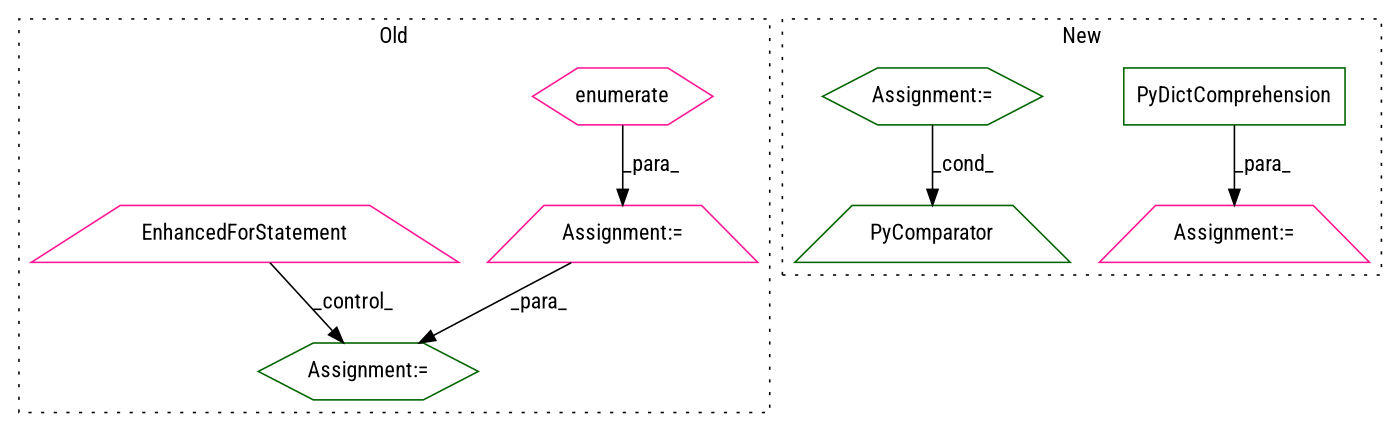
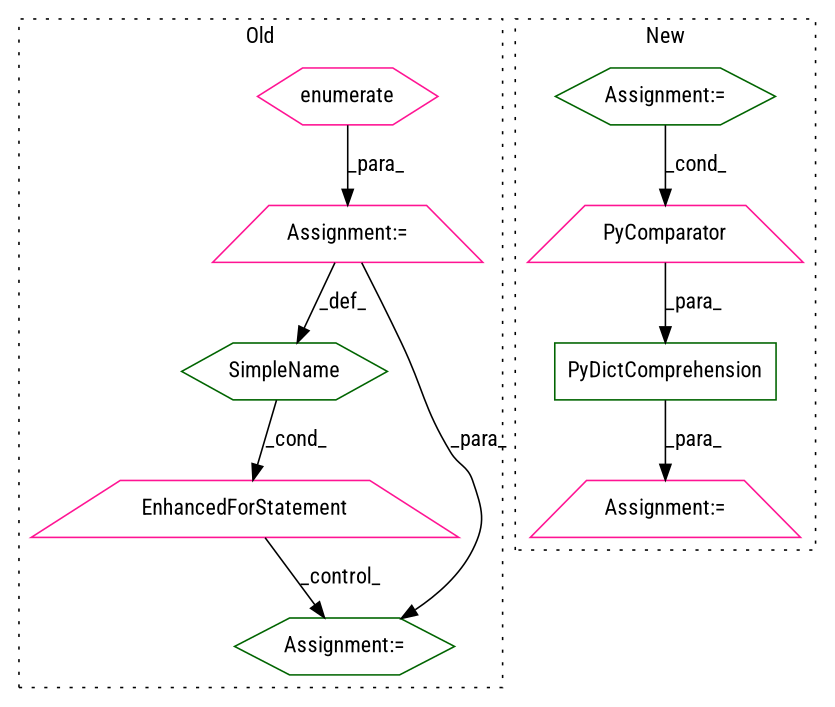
node "PyComparator": color darkgreen -> deeppink
edge "PyComparator" -> "PyDictComprehension": added, label "_para_"
node "SimpleName": added
